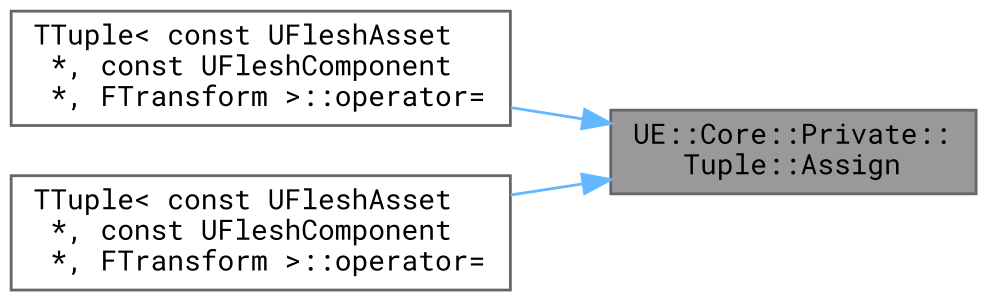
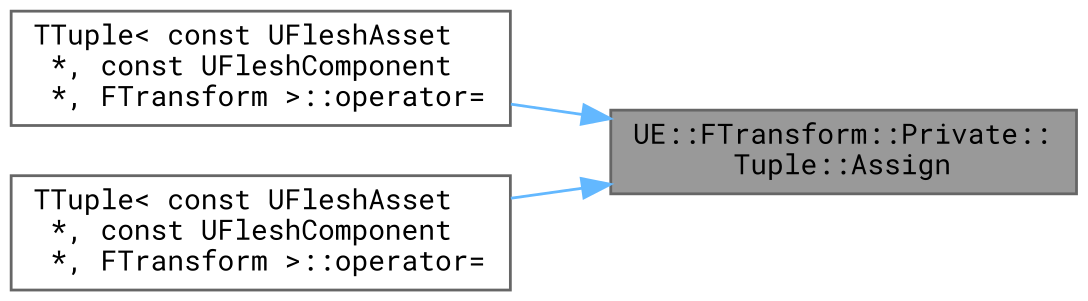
node "UE::Core::Private:: Tuple::Assign": label "UE::Core::Private:: Tuple::Assign" -> "UE::FTransform::Private:: Tuple::Assign"
